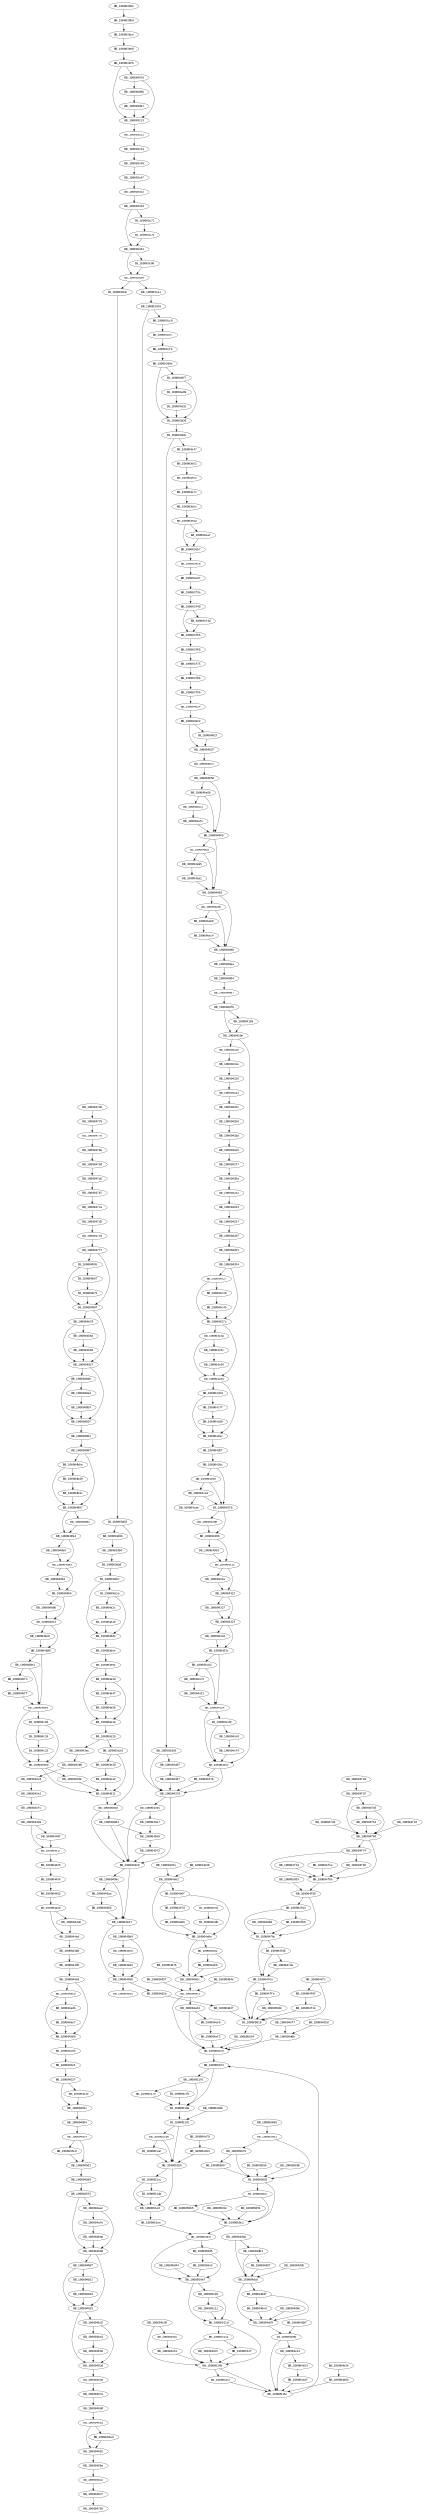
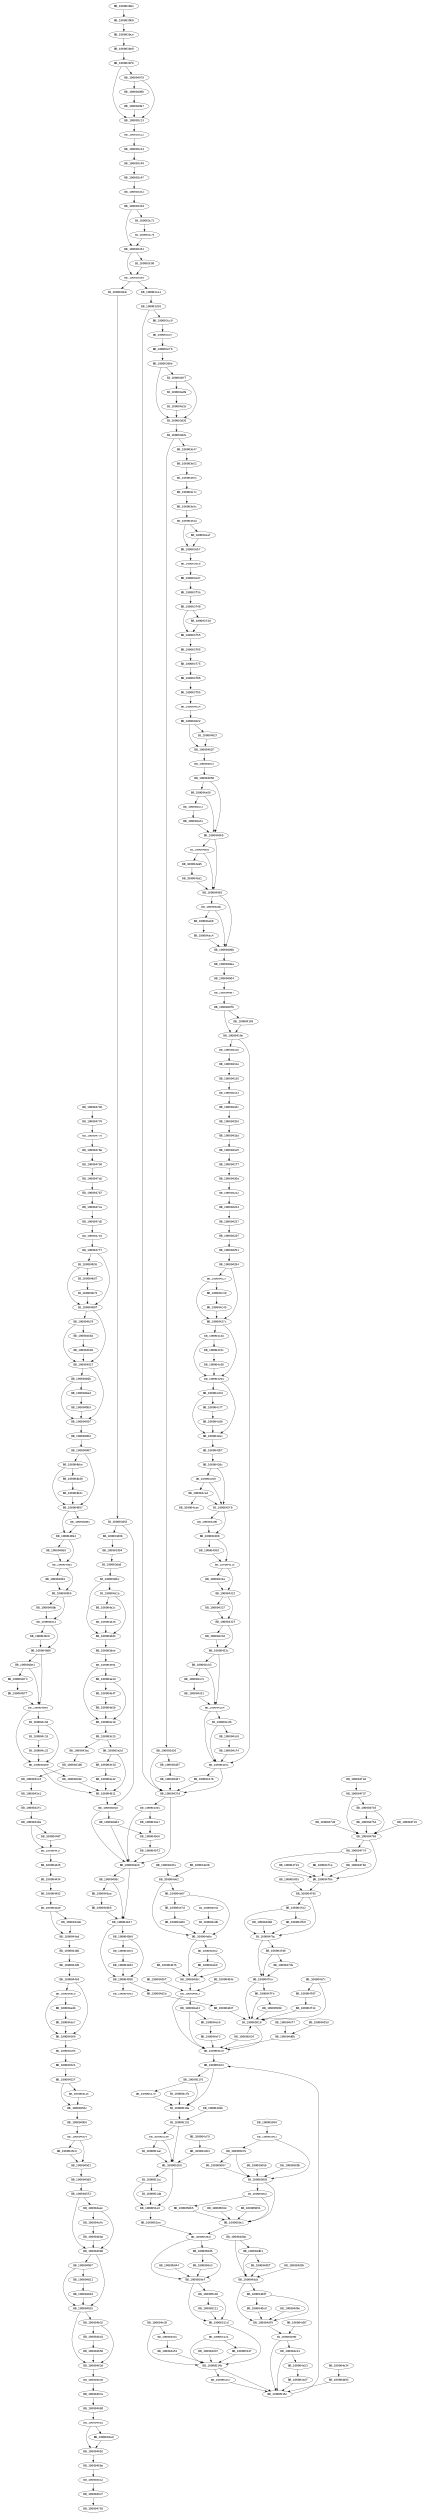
edge "BB_100005018" -> "BB_100005024": reversed
